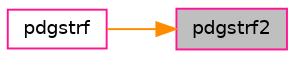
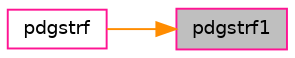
node "pdgstrf2": label "pdgstrf2" -> "pdgstrf1"
